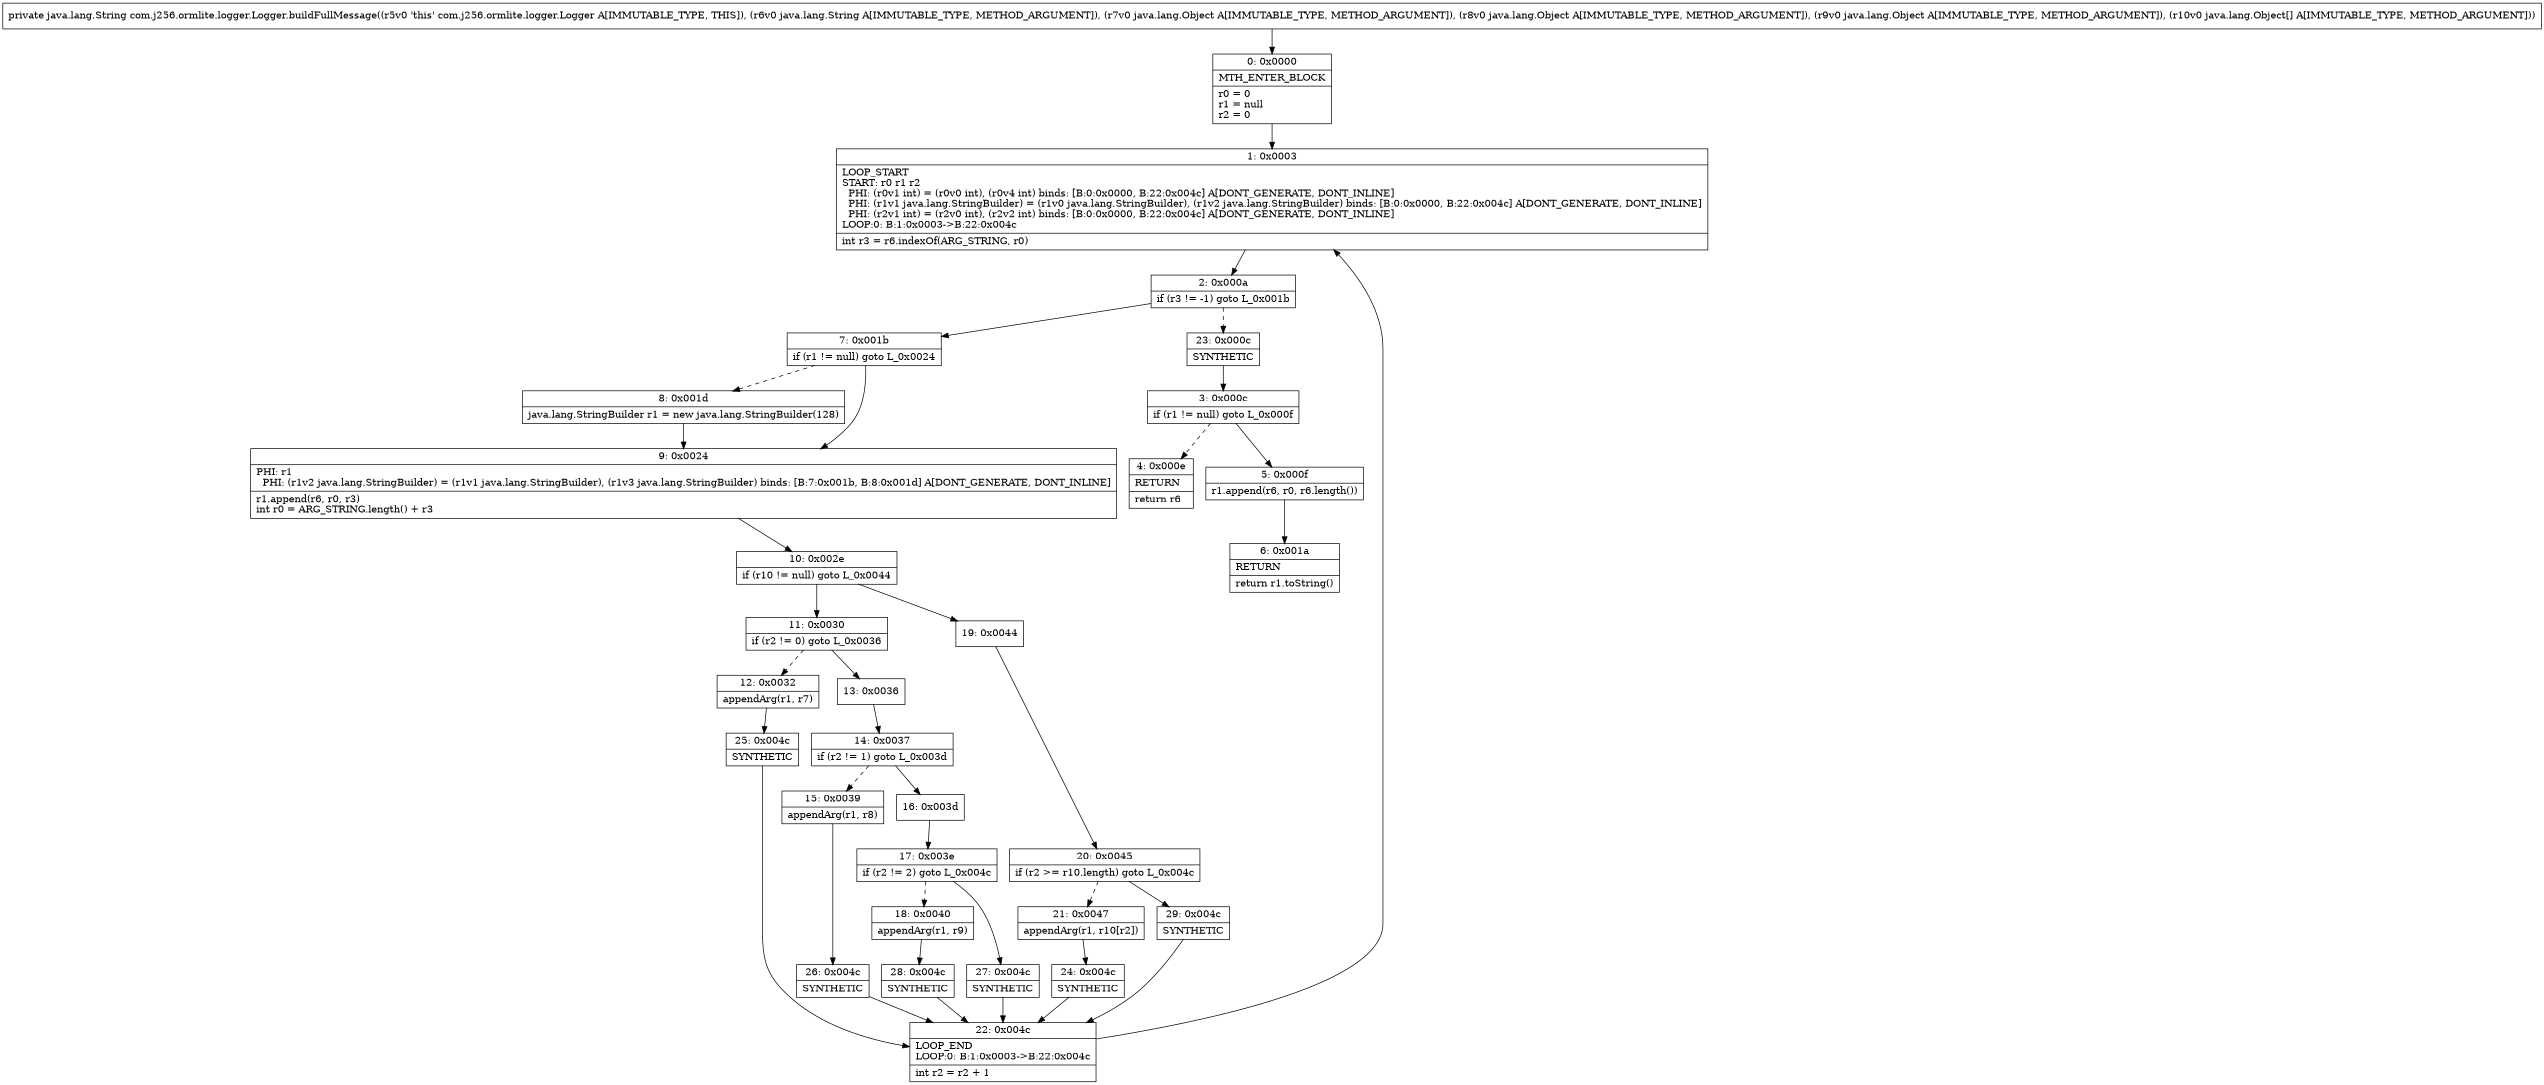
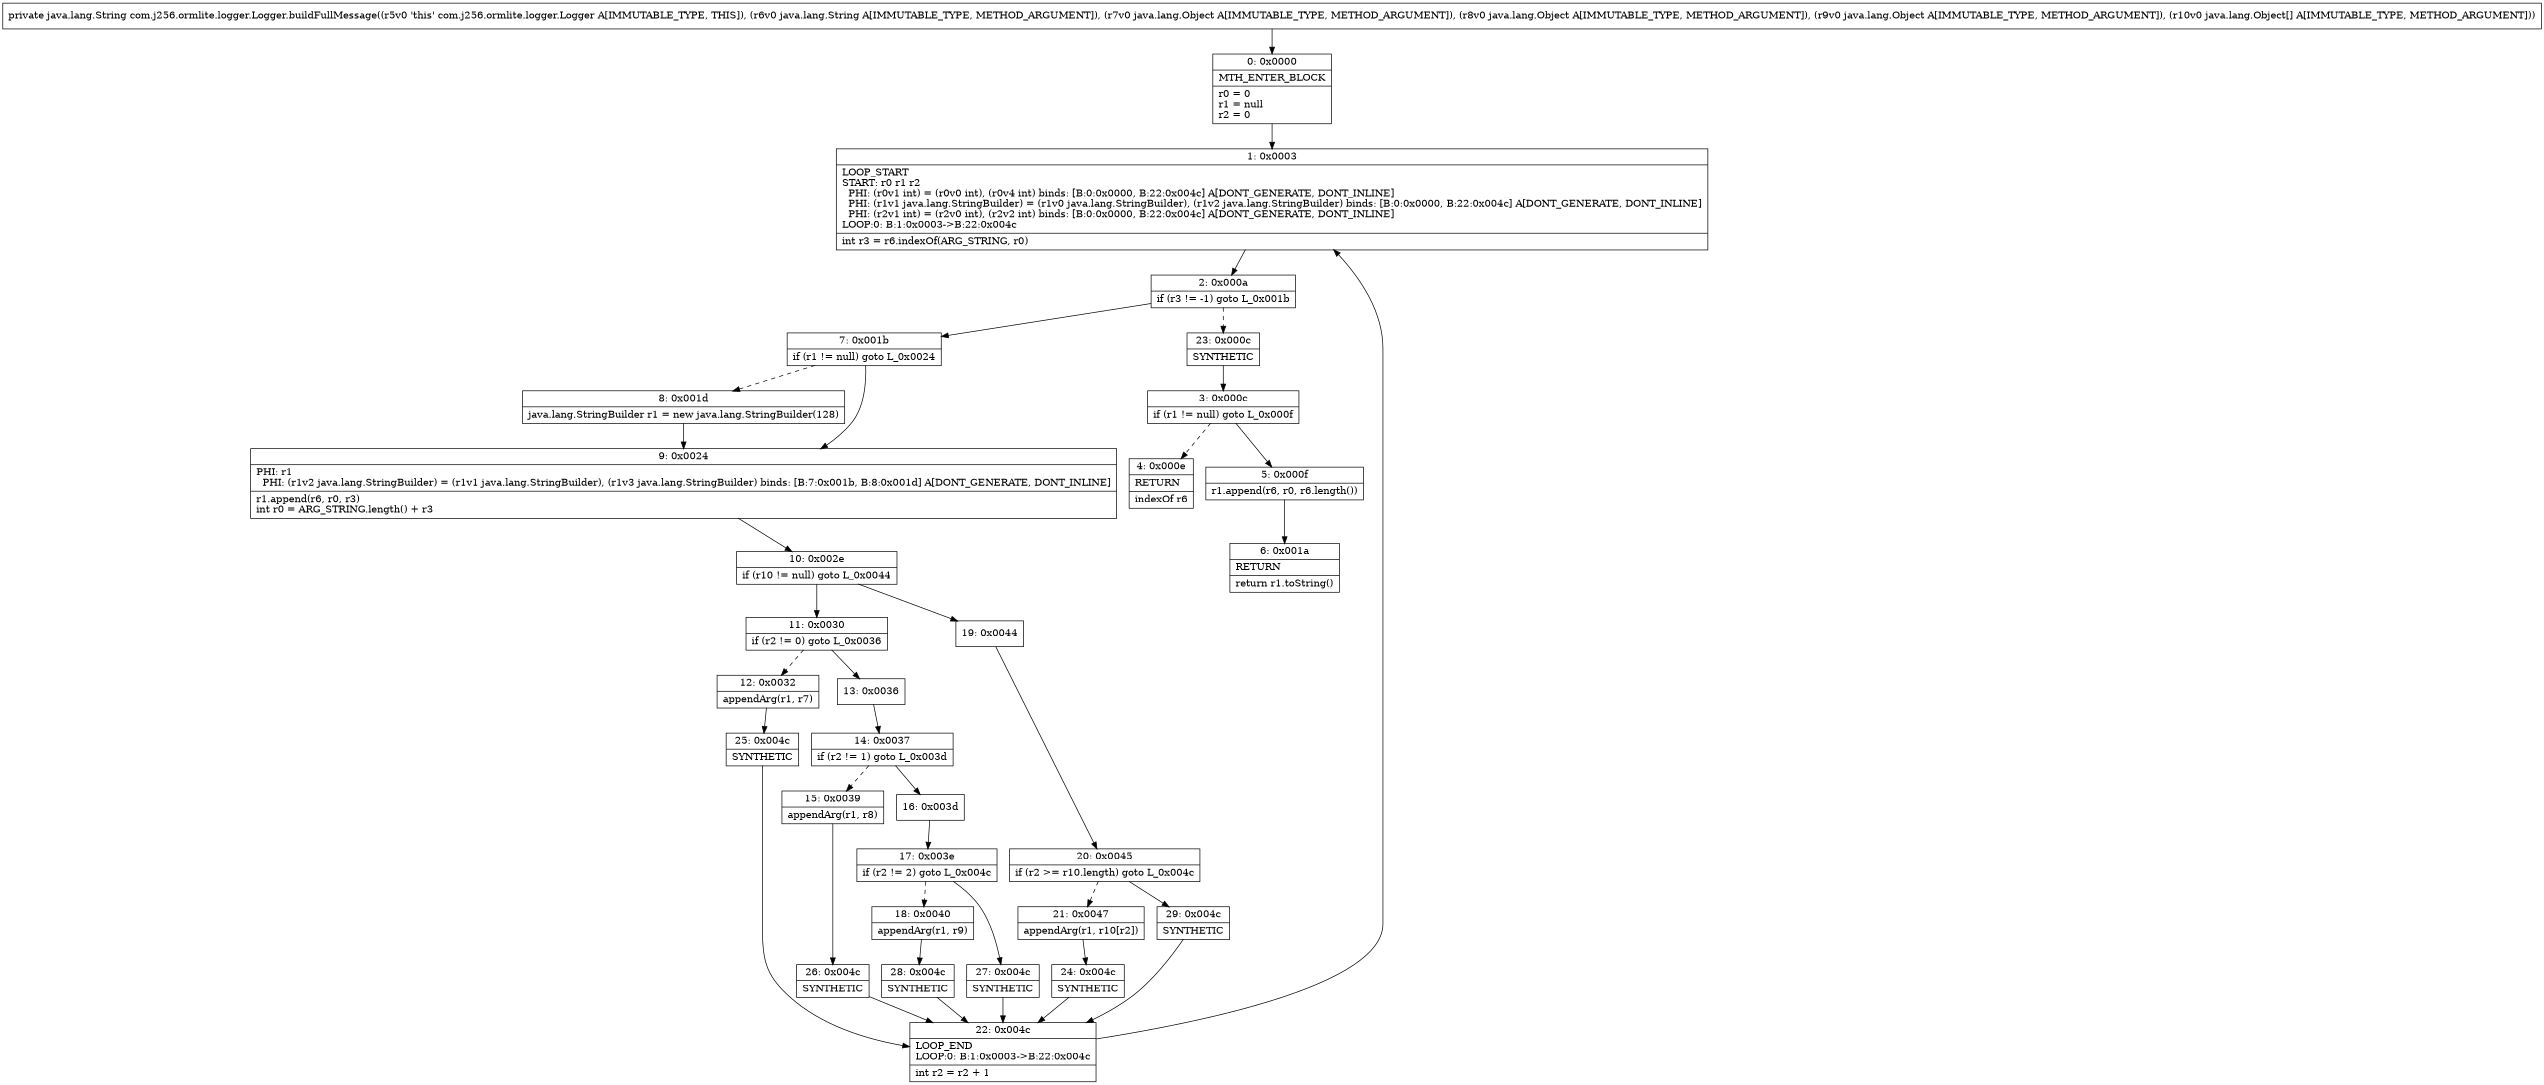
node "4: 0x000e": text "return r6" -> "indexOf r6"
